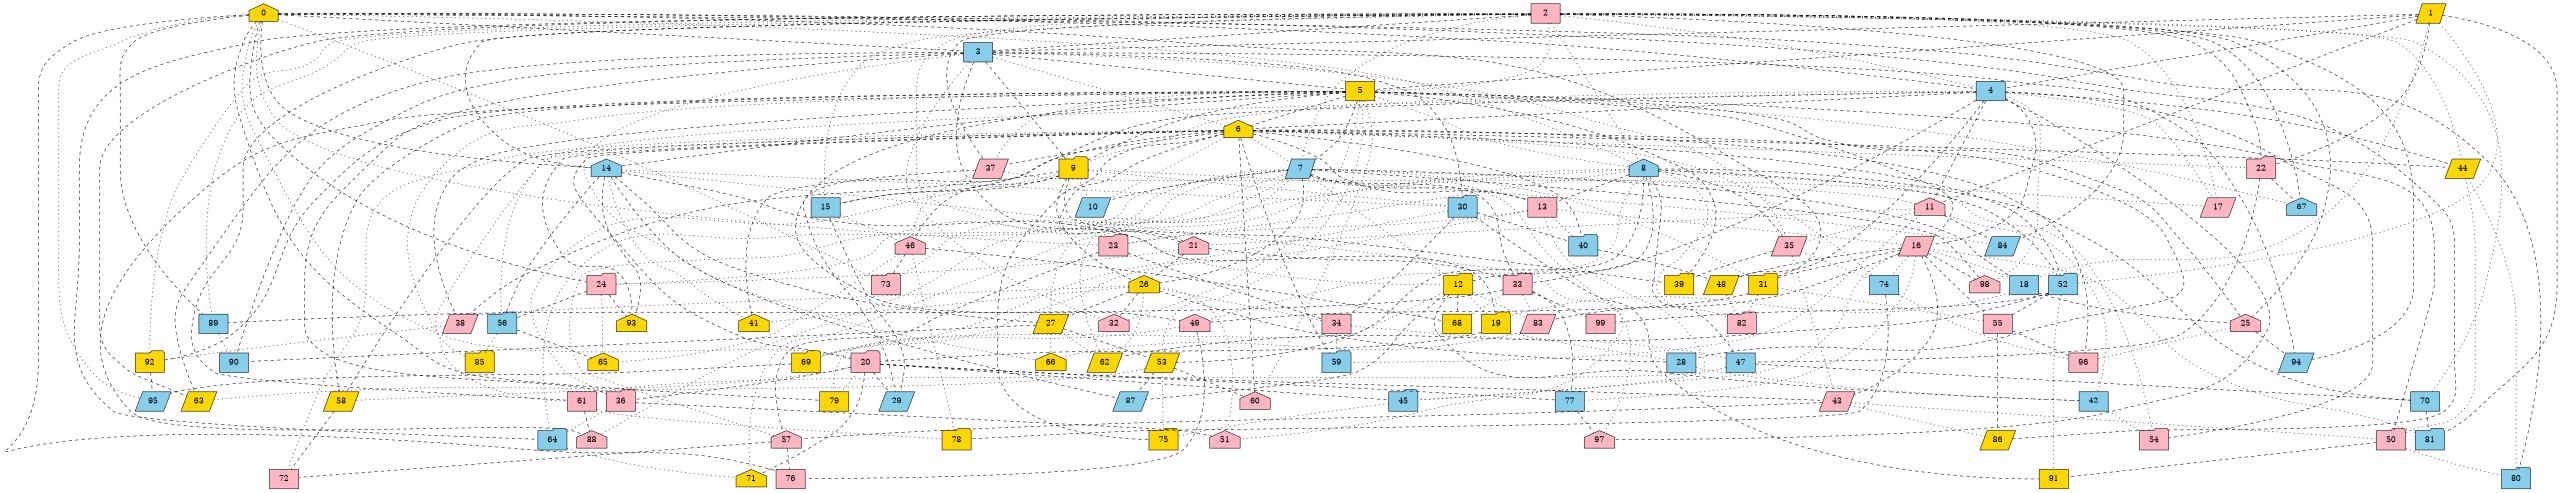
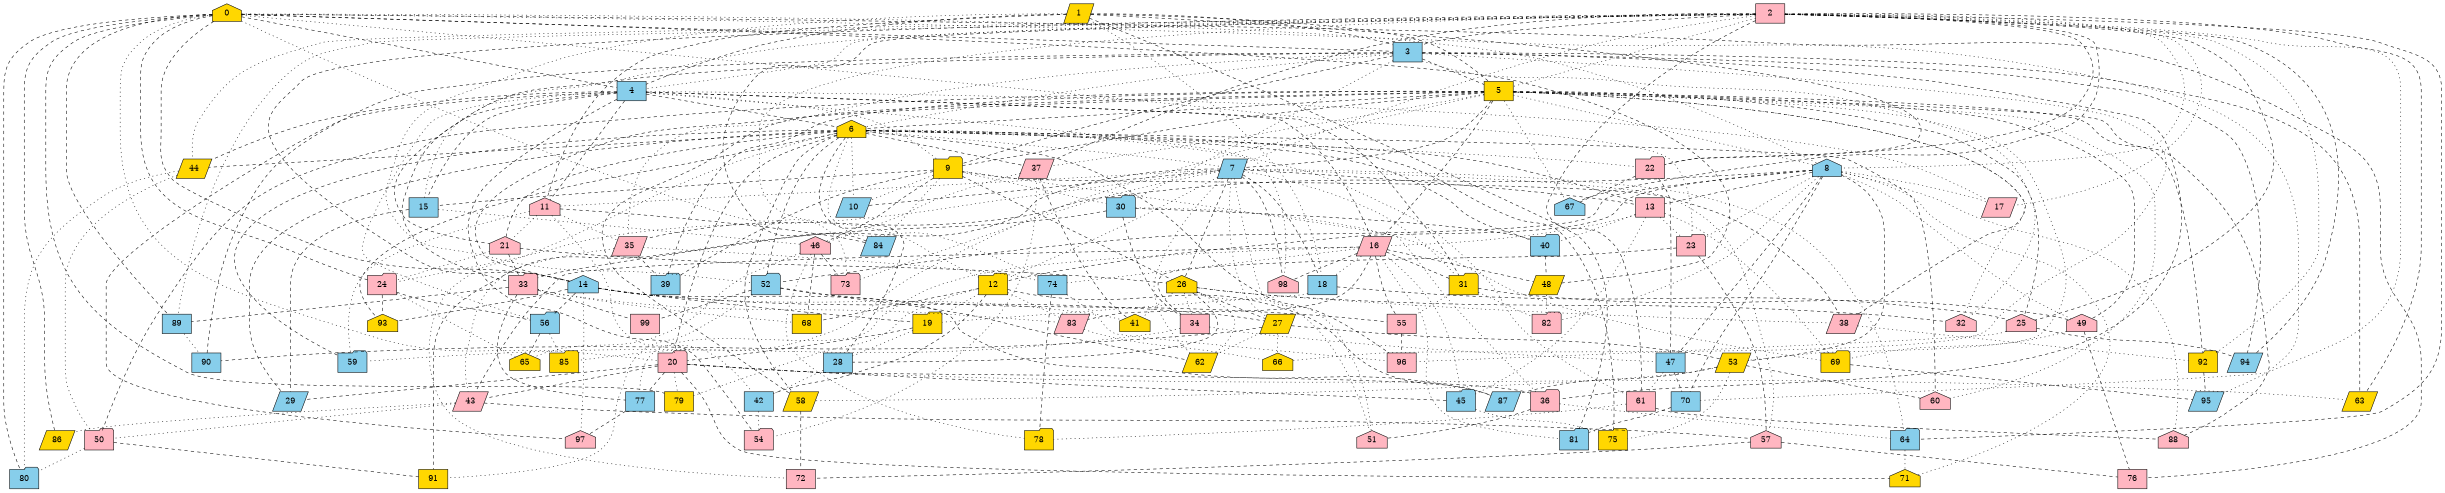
edge "3" -- "30": style dashed -> dotted
edge "14" -- "30": removed
node "39": fillcolor gold -> skyblue
edge "55" -- "86": removed
